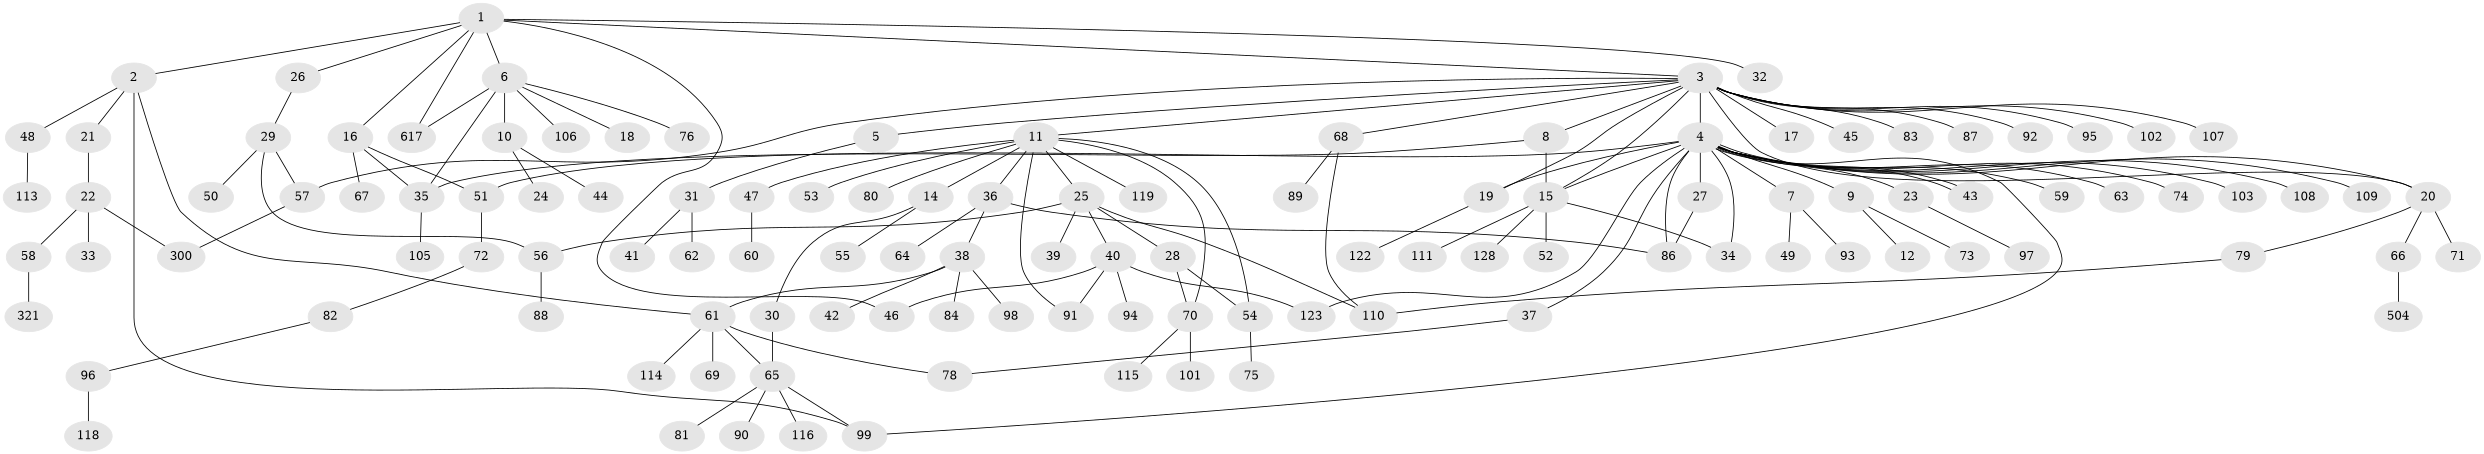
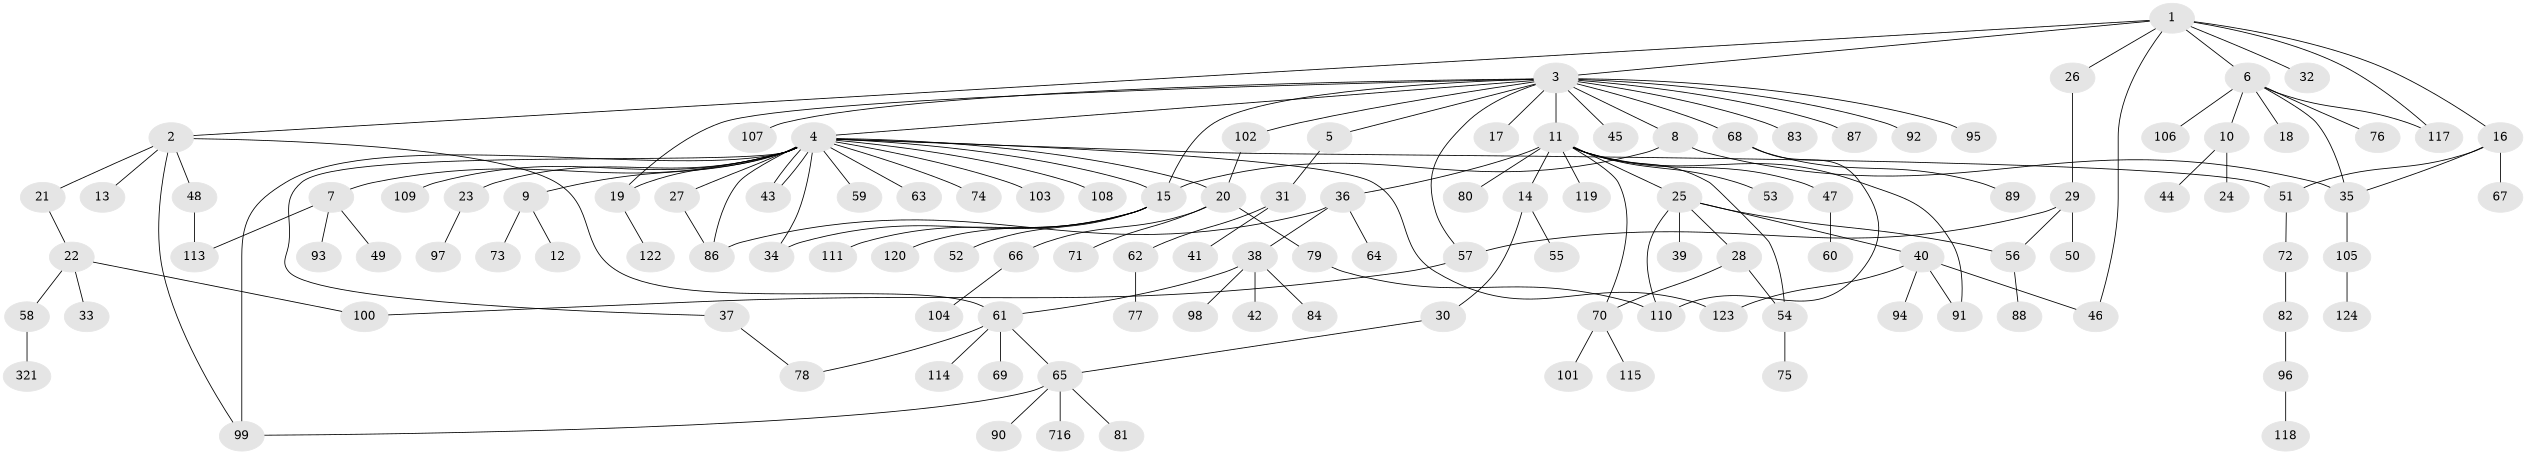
node "617": label "617" -> "117"
edge "3" -- "20": now "102" -- "20"
node "13": added
edge "7" -- "113": added
node "300": label "300" -> "100"
node "128": label "128" -> "120"
node "77": added
node "124": added
node "504": label "504" -> "104"
node "116": label "116" -> "716"
